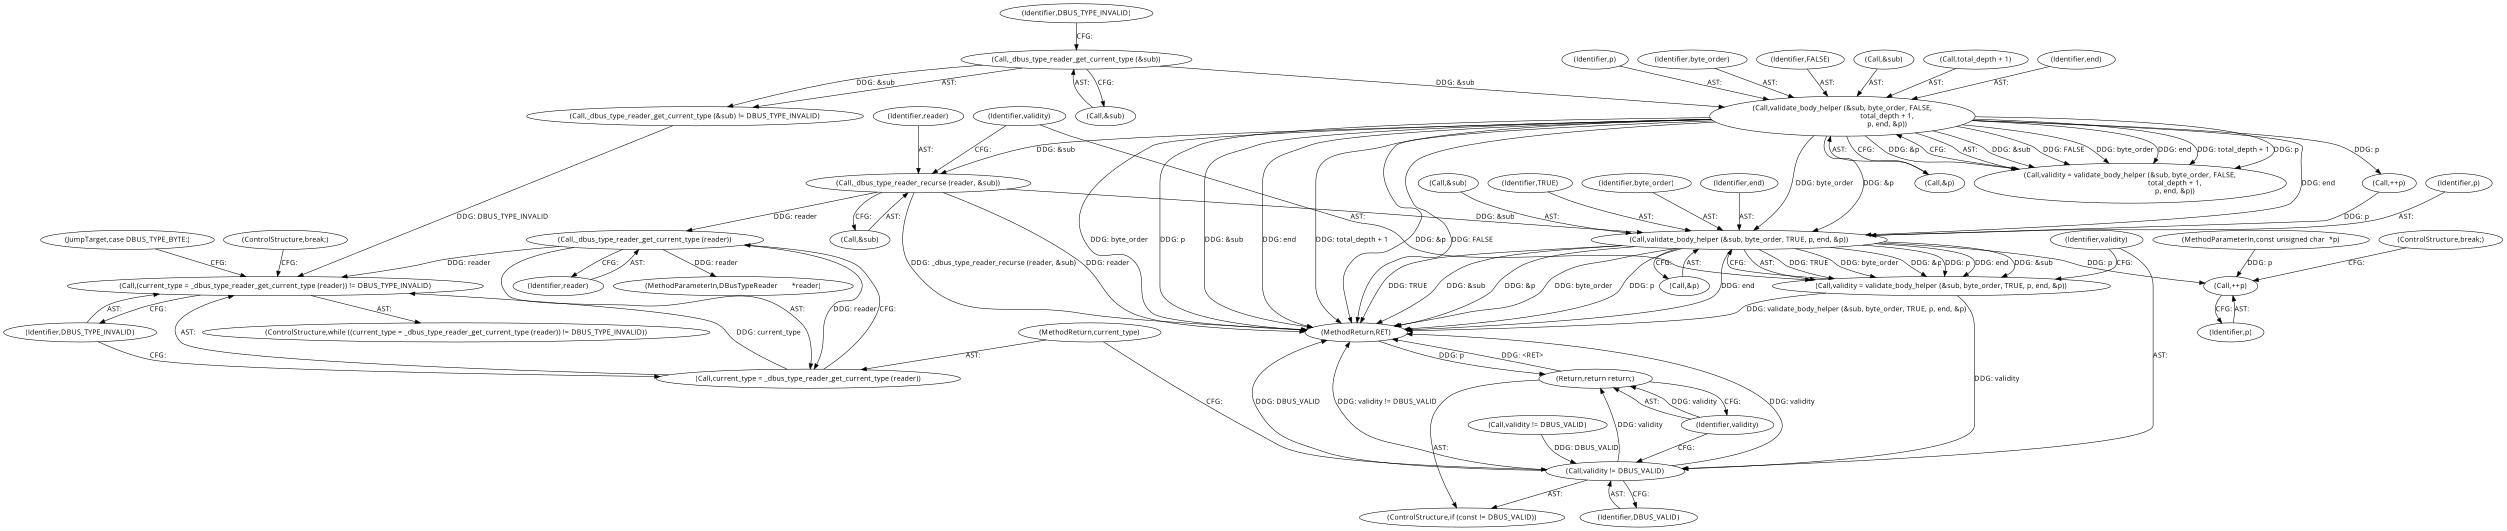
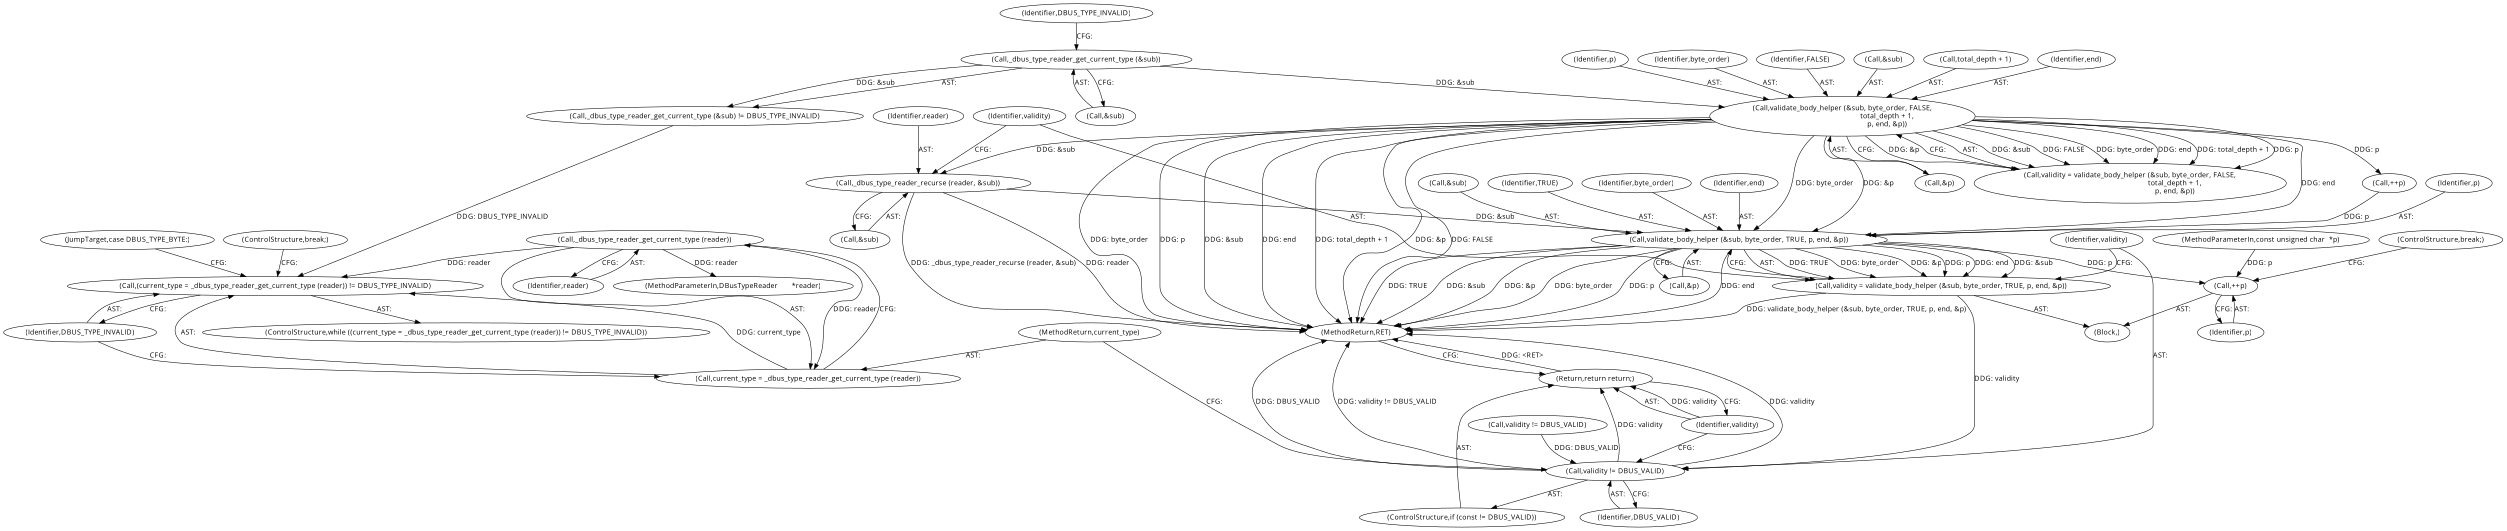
edge "(Call,_dbus_type_reader_recurse (reader, &sub))" -> "(Call,_dbus_type_reader_get_current_type (reader))": removed, label "DDG: reader"
node "(Block,)": added
edge "(MethodReturn,RET)" -> "(Return,return return;)": label "DDG: p" -> "CFG: "
edge "(Return,return return;)" -> "(ControlStructure,if (const != DBUS_VALID))": reversed
